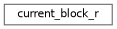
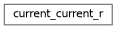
node "current_block_r": label "current_block_r" -> "current_current_r"
